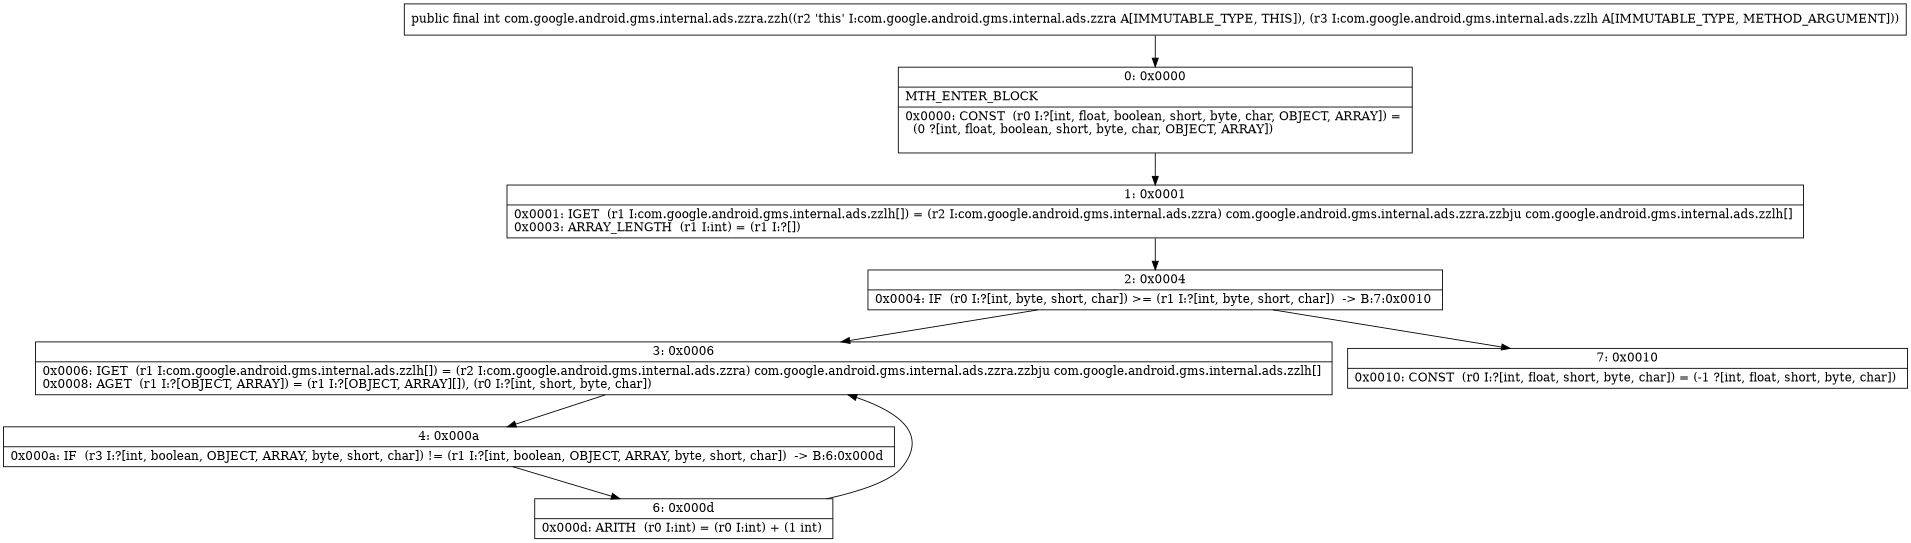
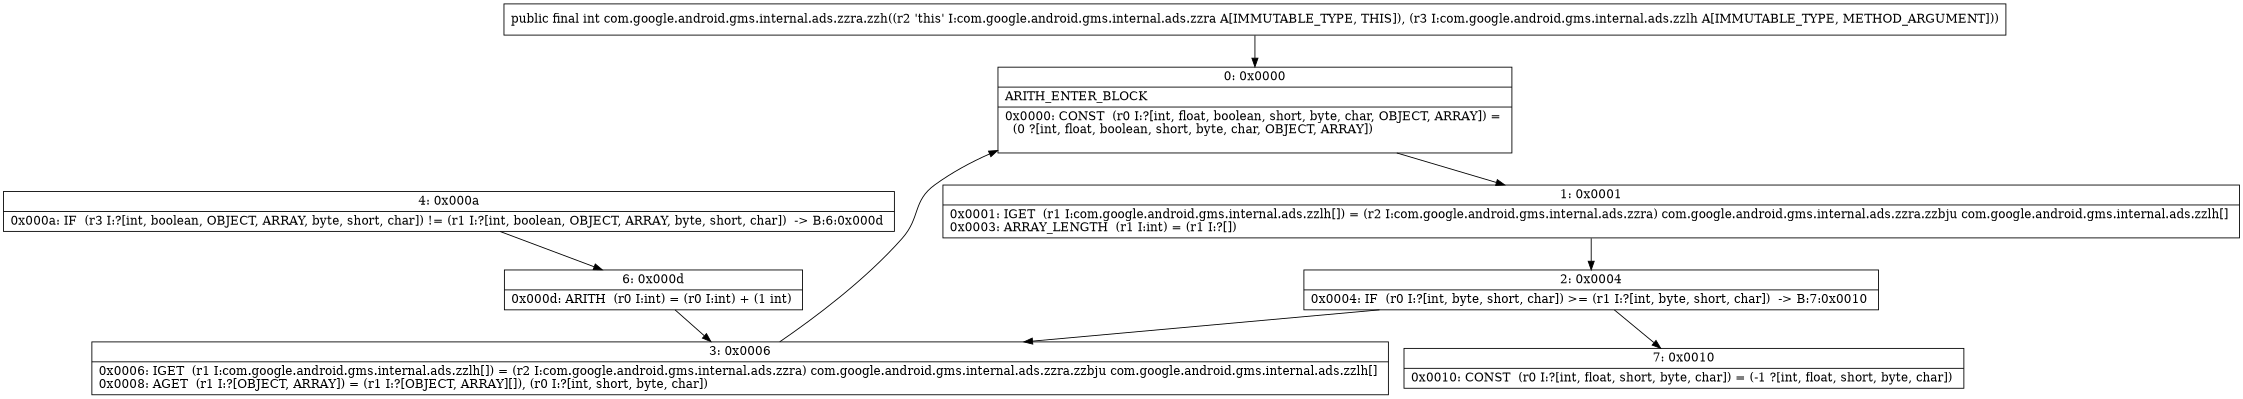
node "0: 0x0000": text "MTH_ENTER_BLOCK" -> "ARITH_ENTER_BLOCK"
edge "3: 0x0006" -> "4: 0x000a": now "3: 0x0006" -> "0: 0x0000"
